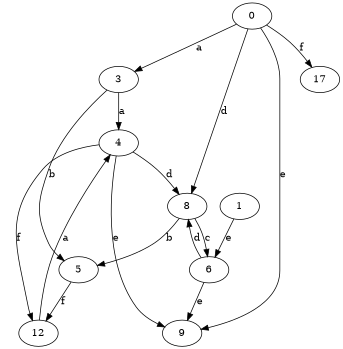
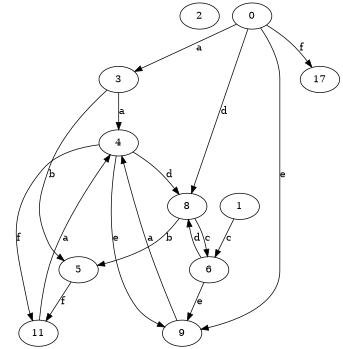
node "2": added
edge "1" -> "6": label "e" -> "c"
edge "9" -> "4": added, label "a"
node "12": label "12" -> "11"
